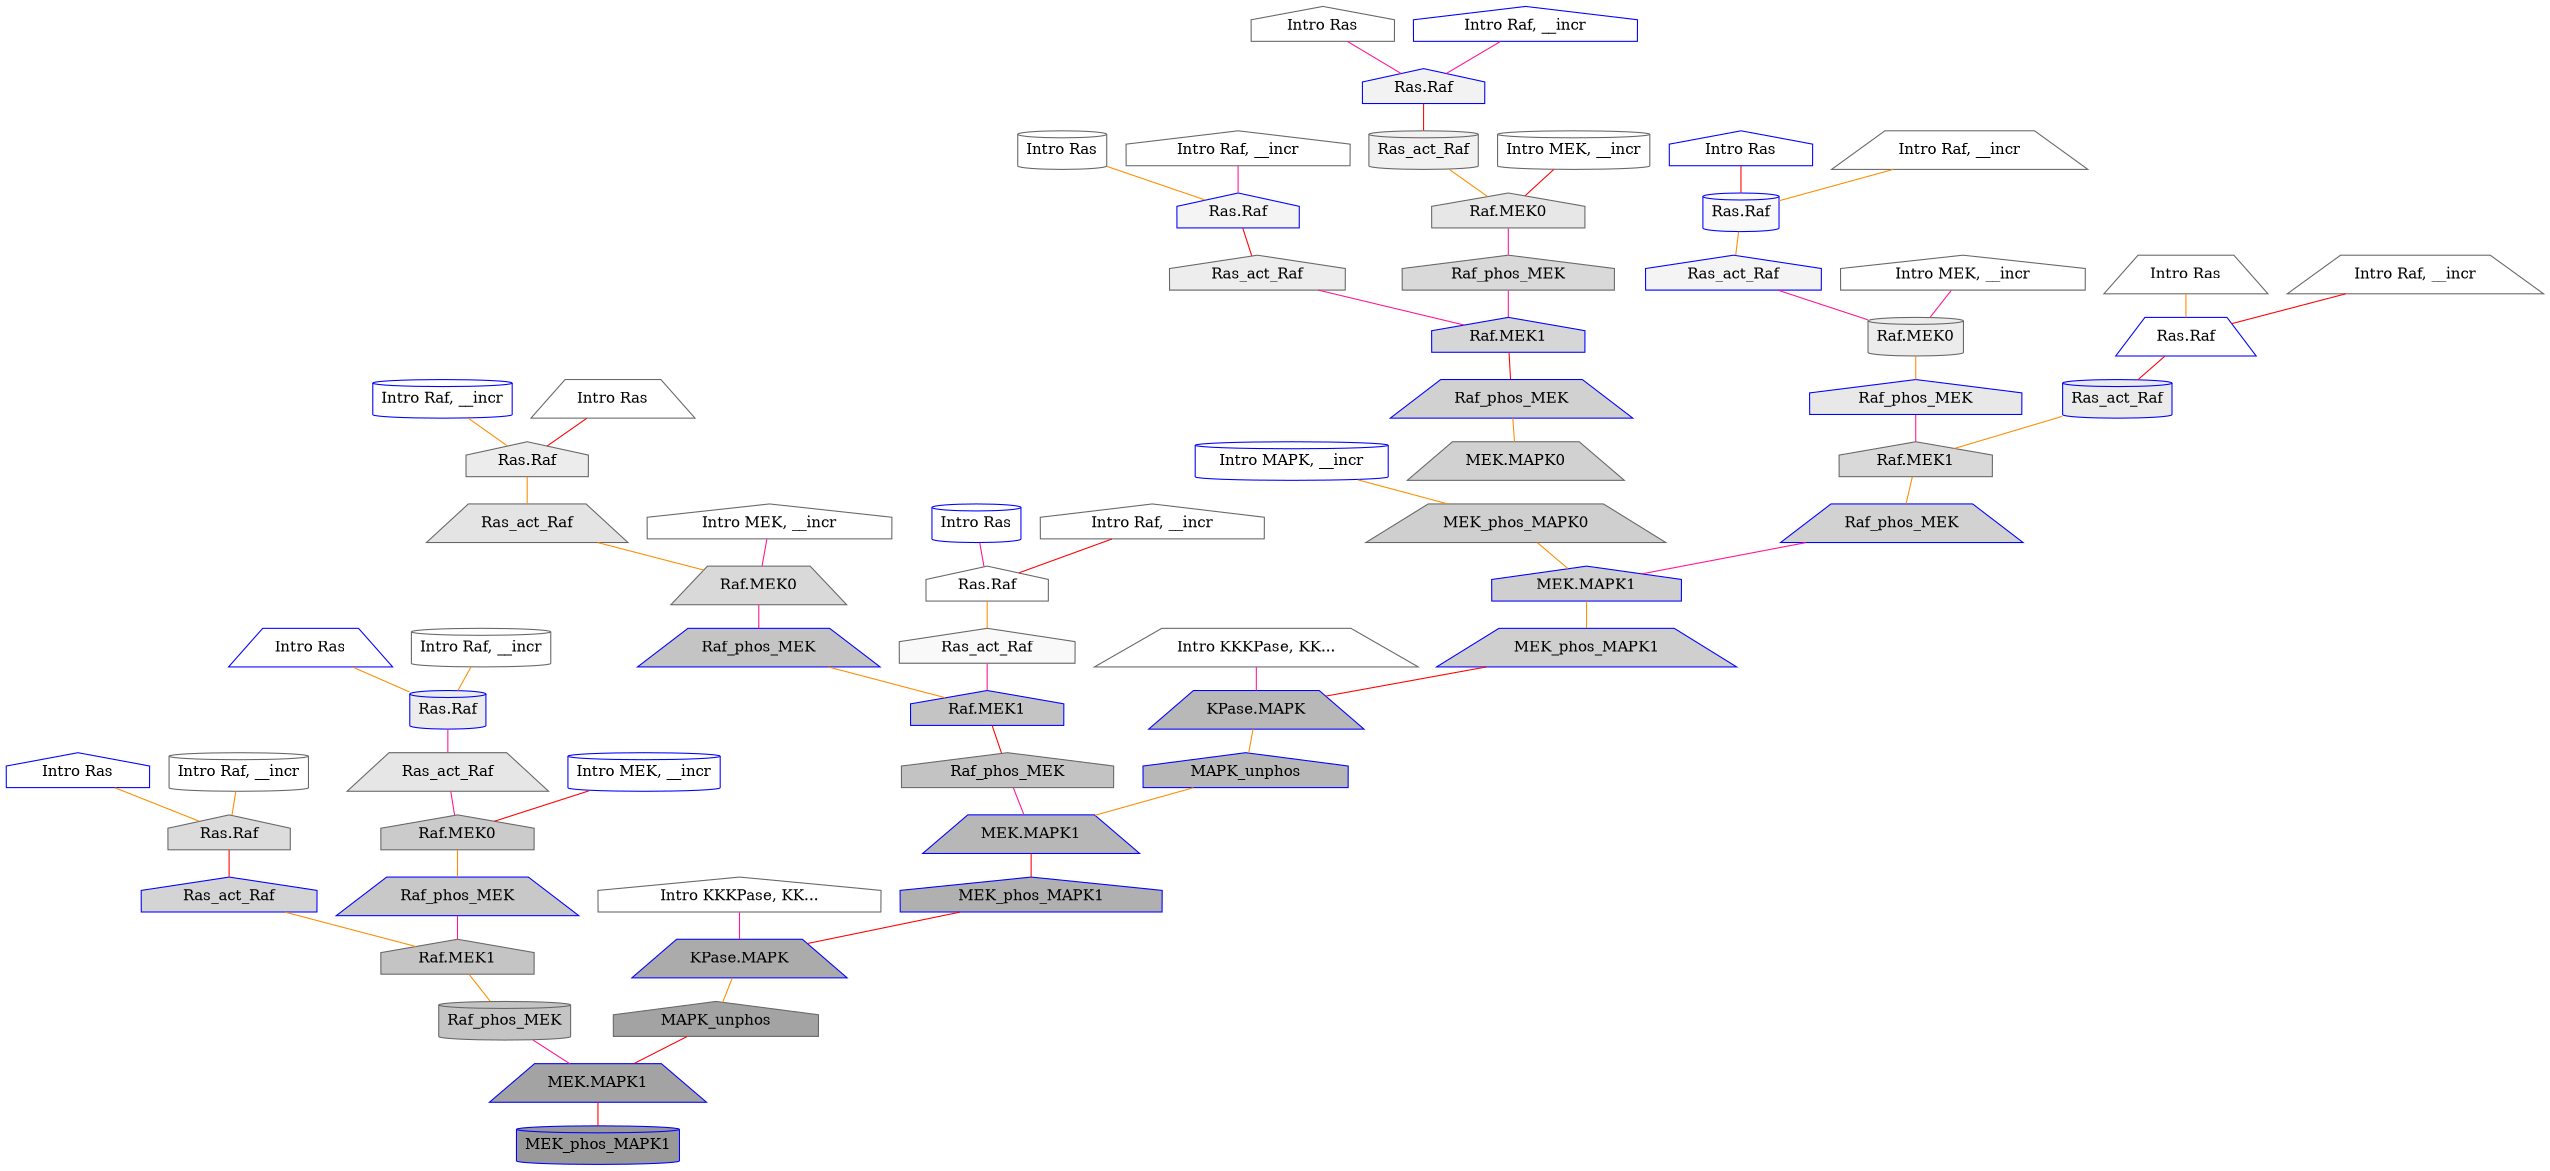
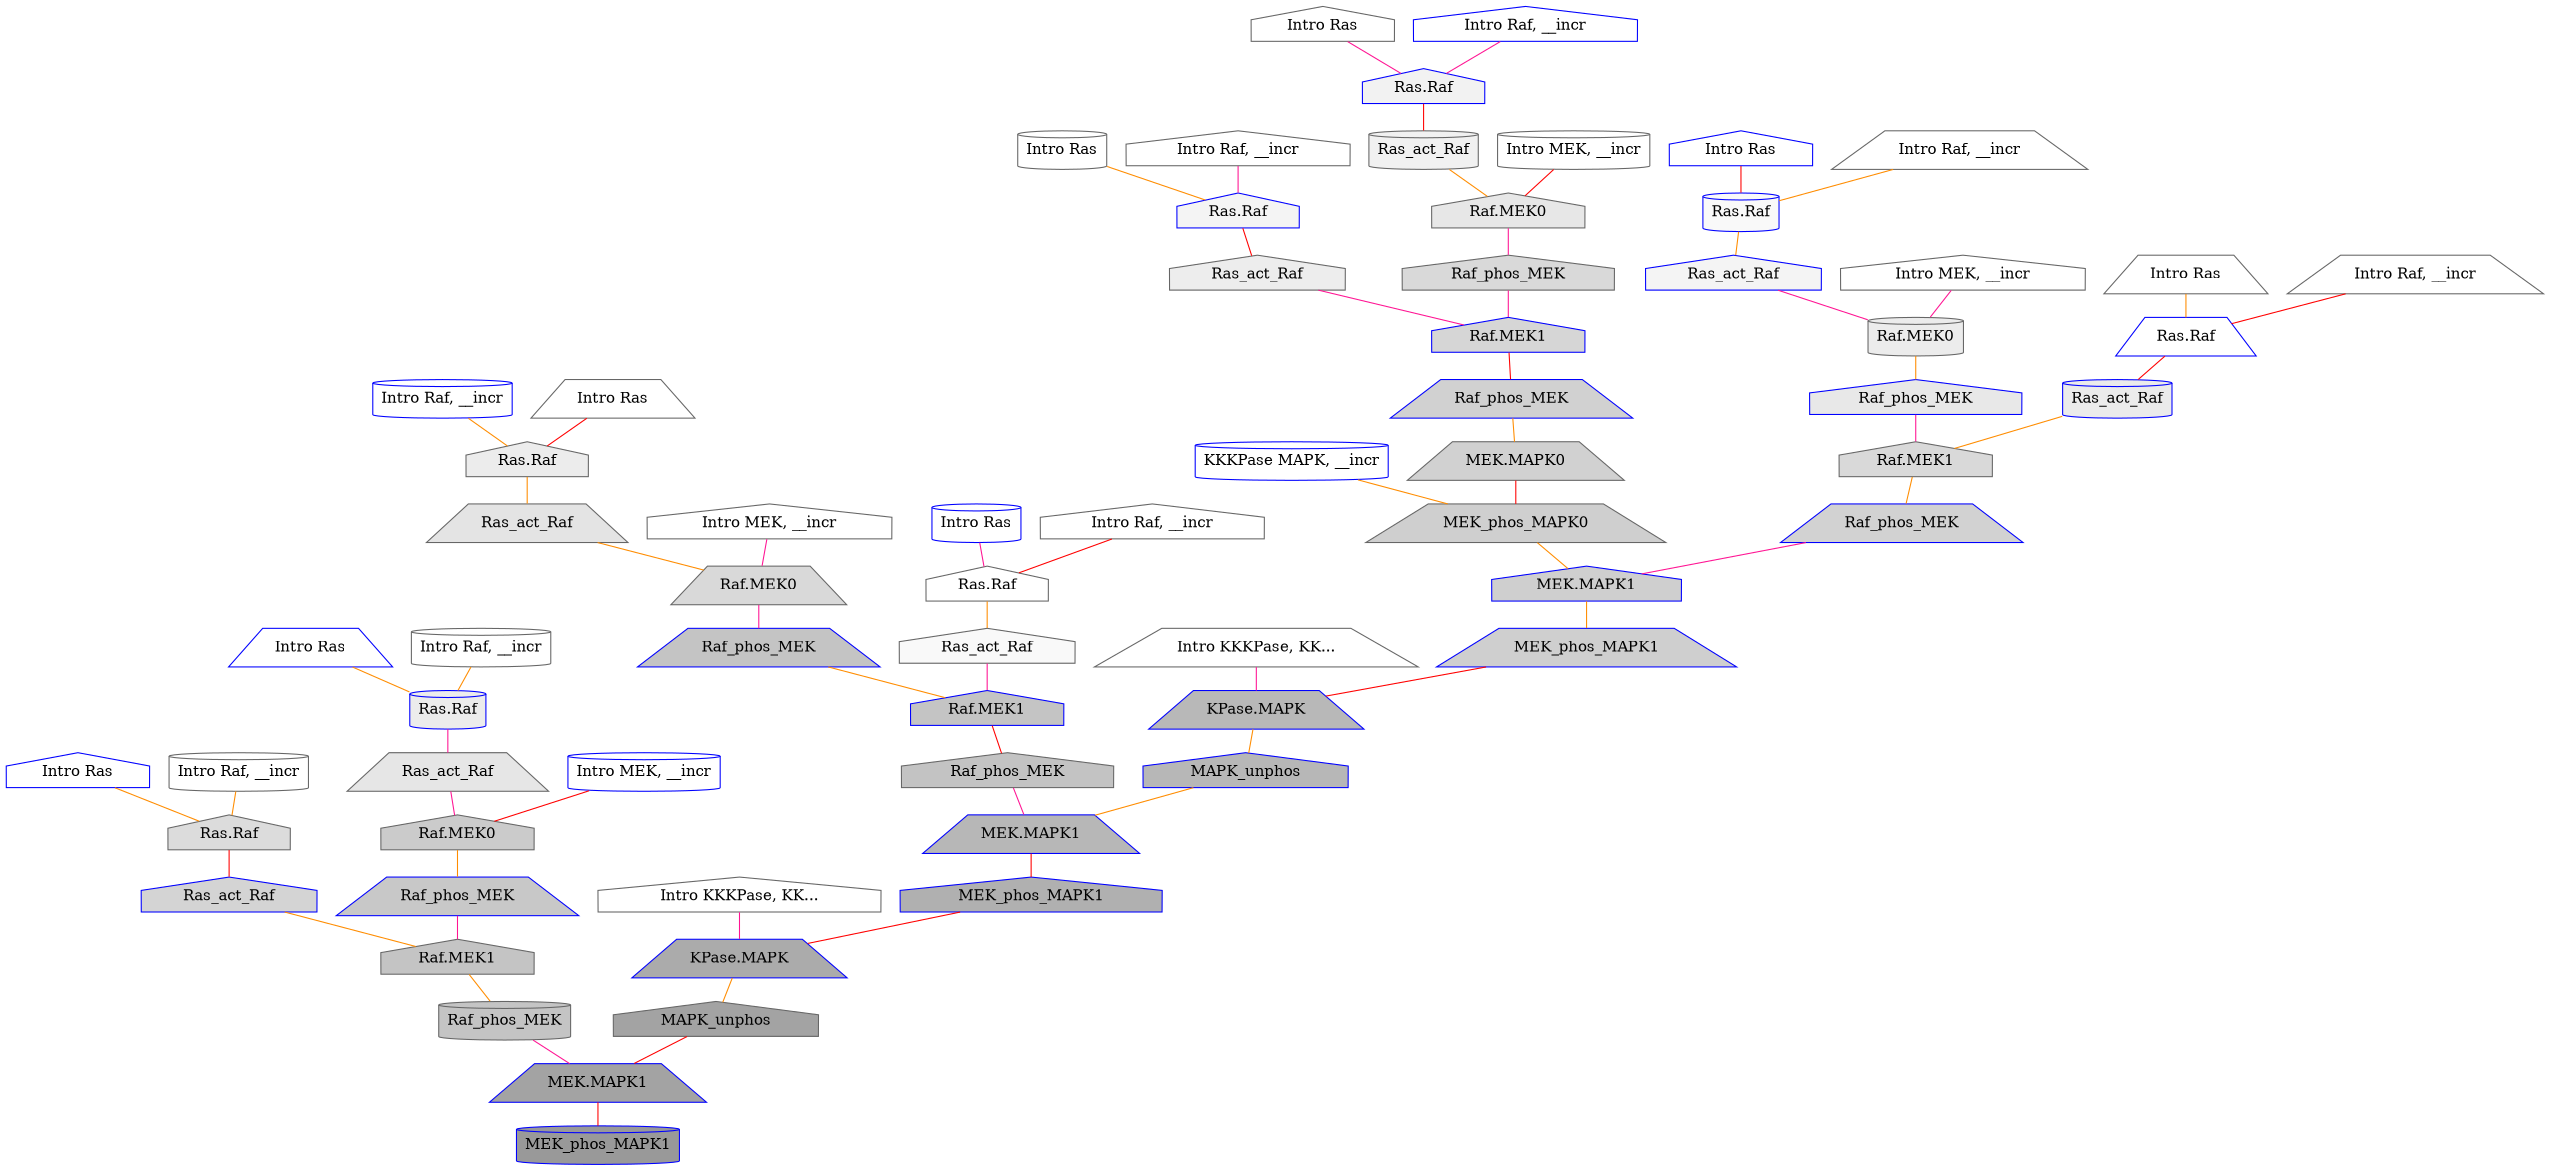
node "Intro MAPK, __incr": label "Intro MAPK, __incr" -> "KKKPase MAPK, __incr"
edge "MEK.MAPK0" -- "MEK_phos_MAPK0": added
